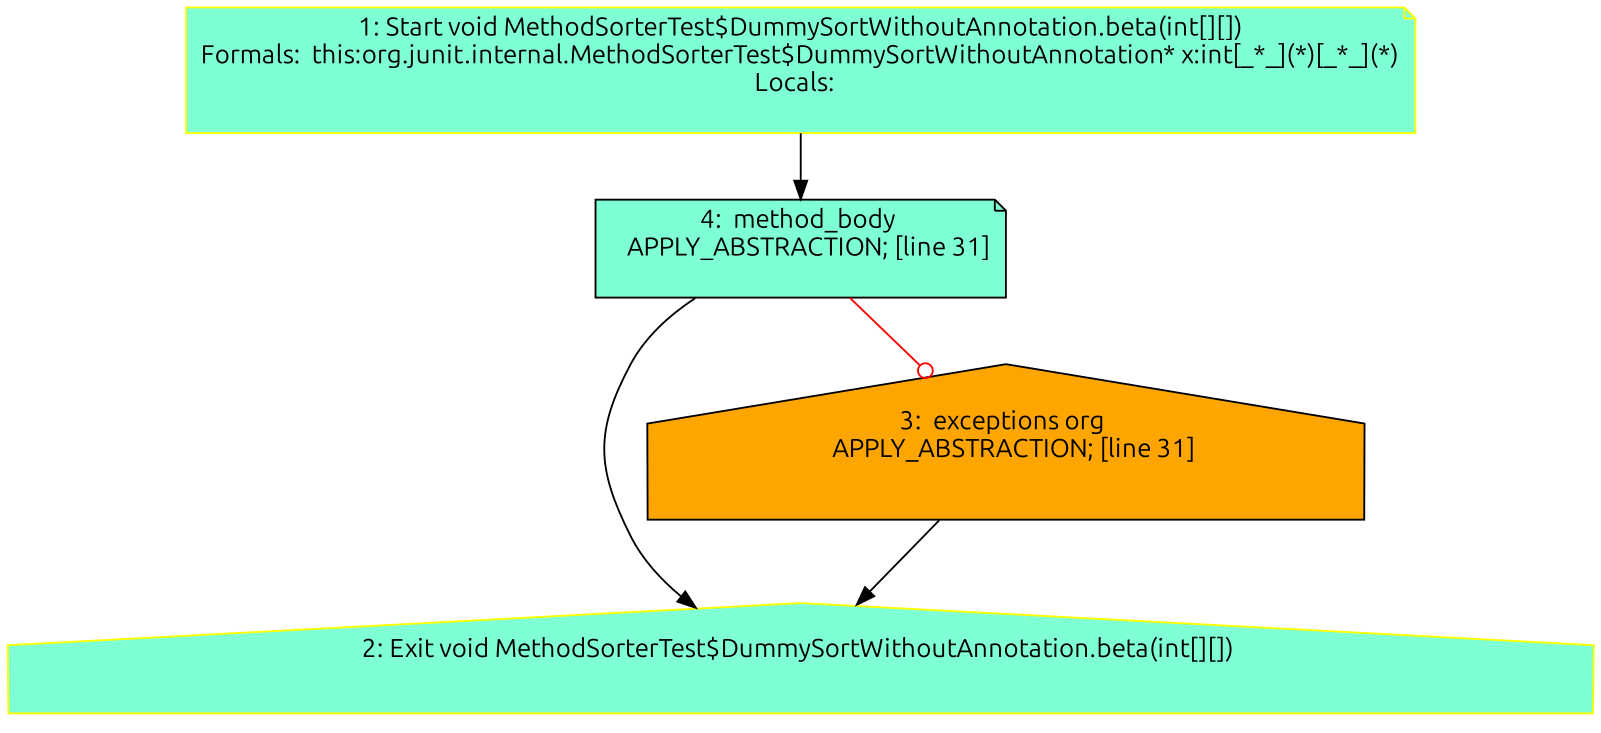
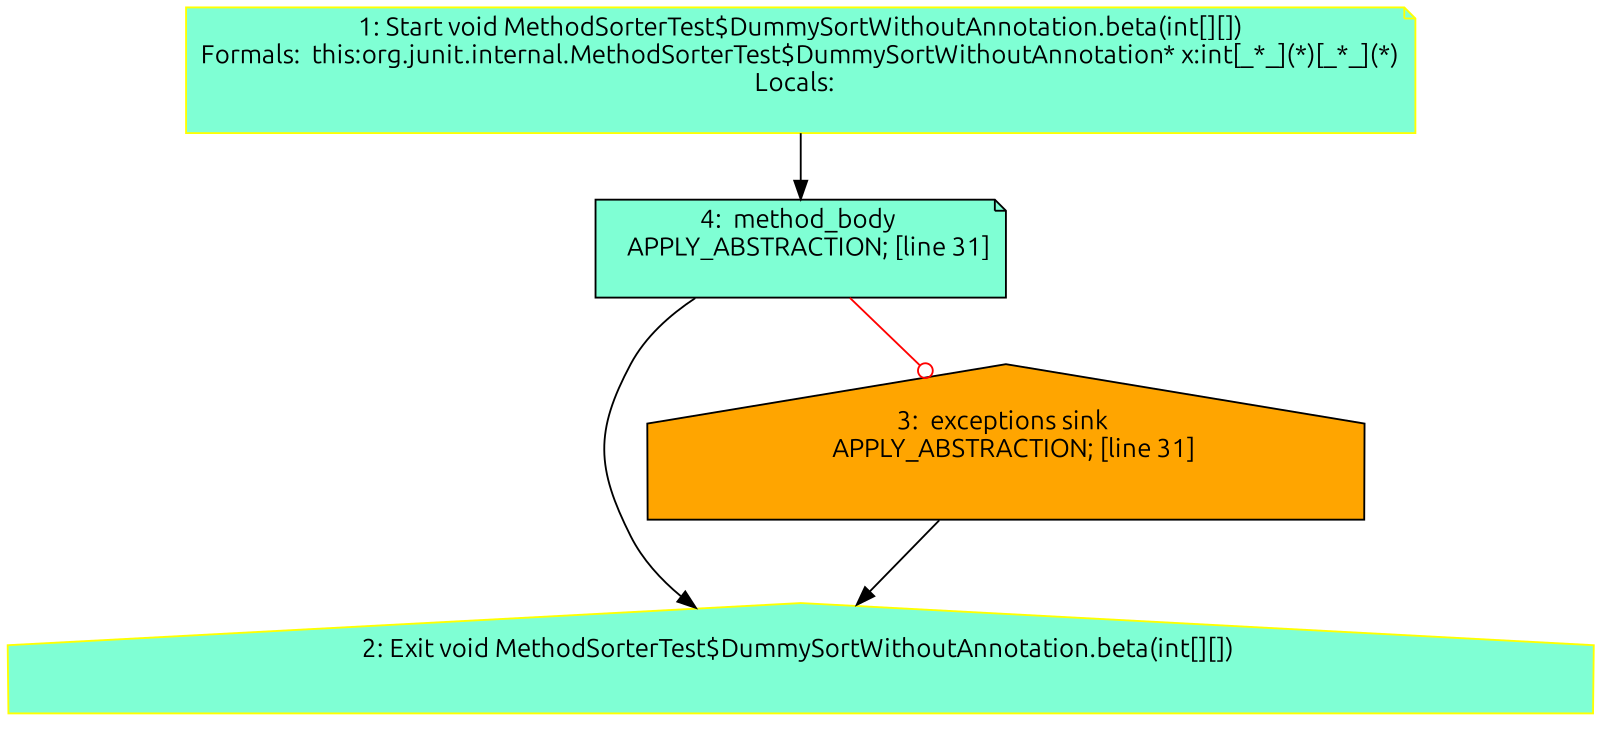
node "3:  exceptions org APPLY_ABSTRACTION; [line 31]": label "3:  exceptions org APPLY_ABSTRACTION; [line 31]" -> "3:  exceptions sink APPLY_ABSTRACTION; [line 31]"
